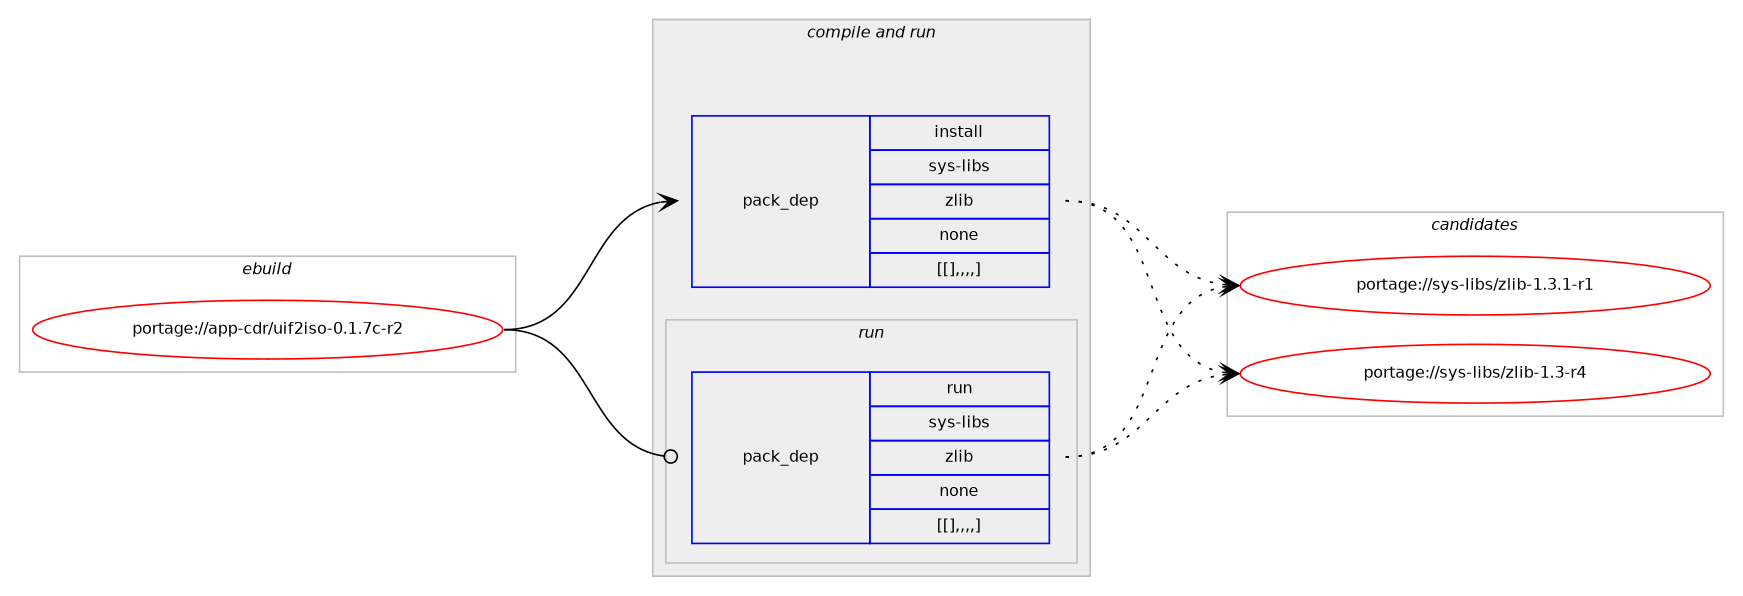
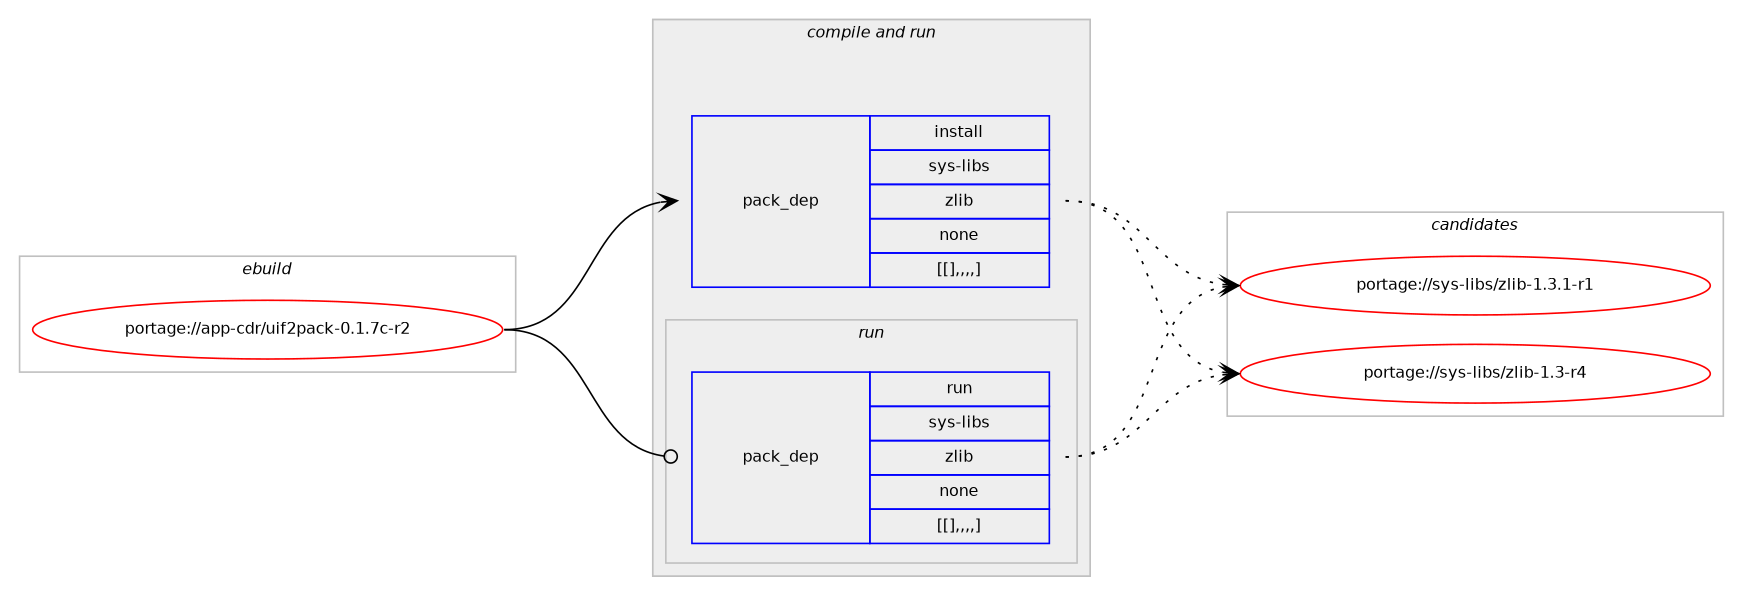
node "portage://app-cdr/uif2iso-0.1.7c-r2": label "portage://app-cdr/uif2iso-0.1.7c-r2" -> "portage://app-cdr/uif2pack-0.1.7c-r2"
